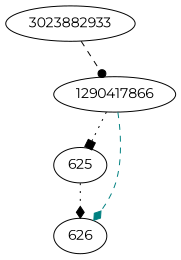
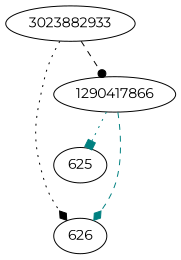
edge "1290417866" -> "625": color black -> teal
edge "625" -> "626": now "3023882933" -> "626"
